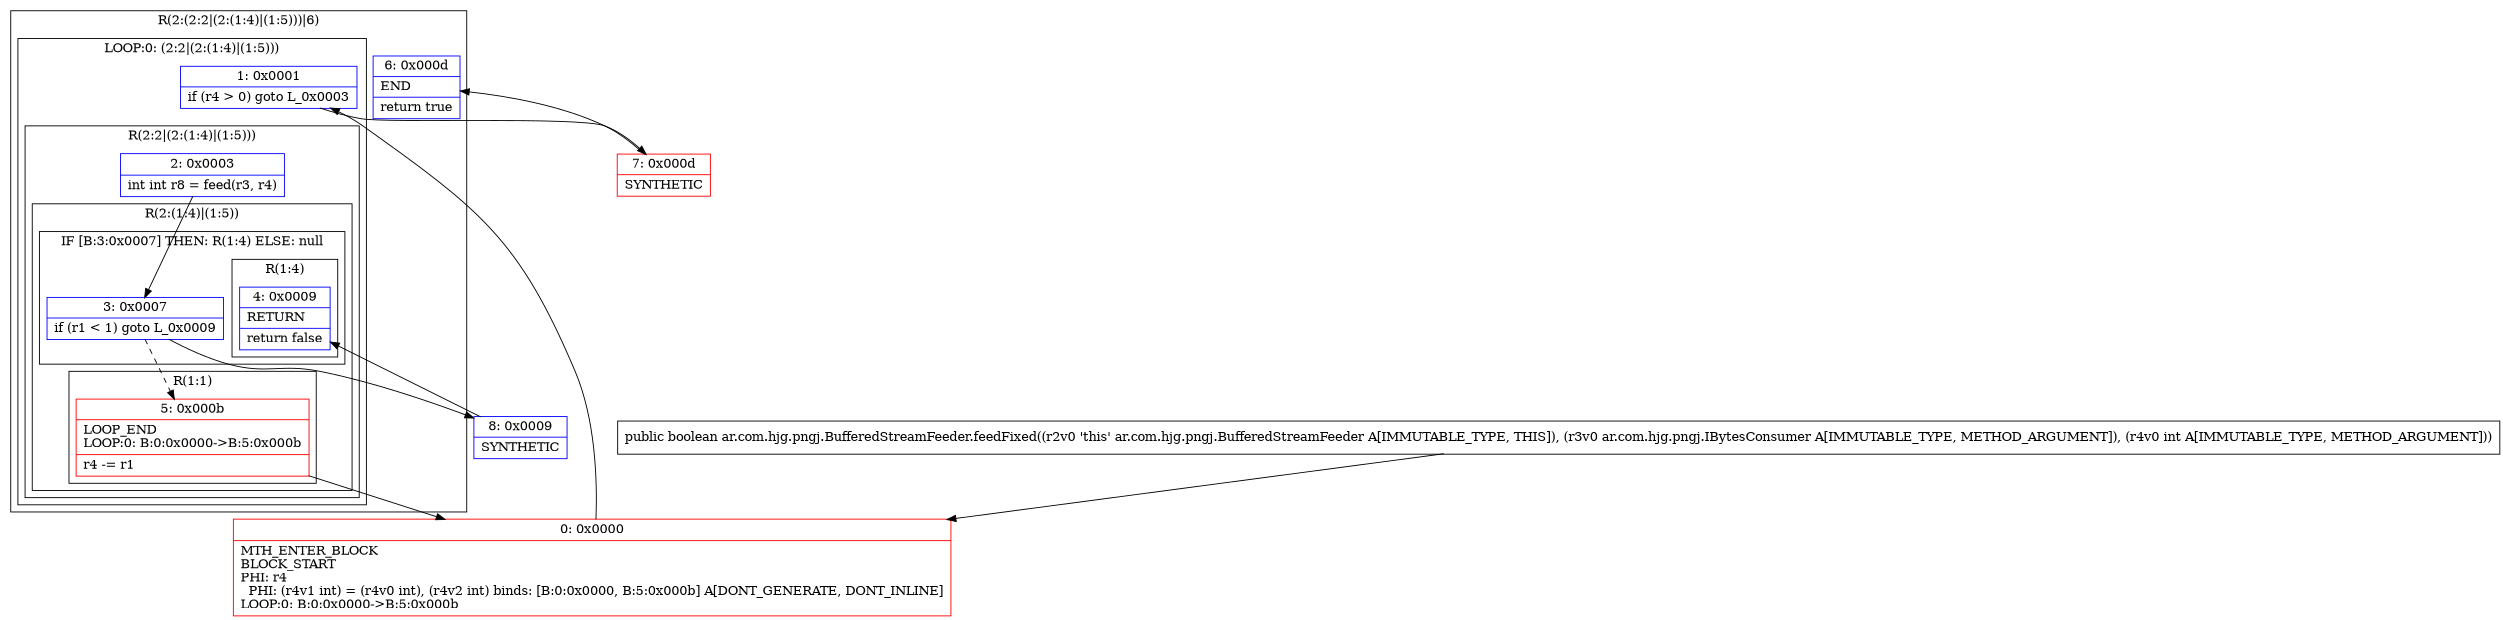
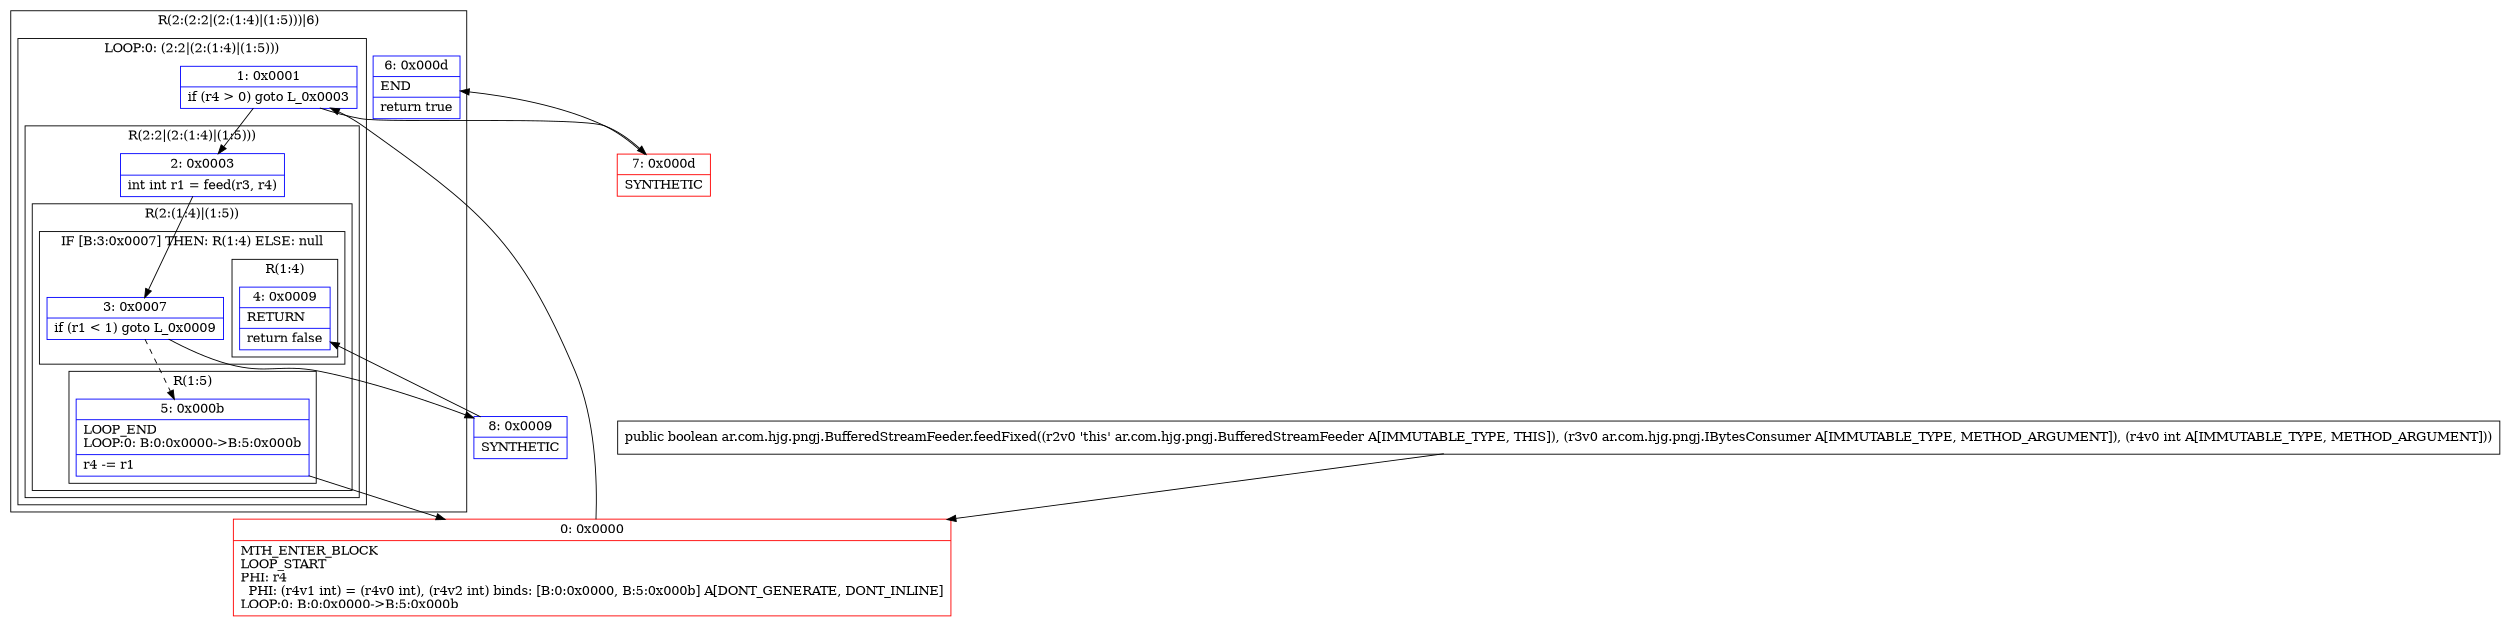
edge "1: 0x0001" -> "2: 0x0003": added
node "2: 0x0003": text "int int r8 = feed(r3, r4)" -> "int int r1 = feed(r3, r4)"
cluster "R(1:1)": label "R(1:1)" -> "R(1:5)"
node "5: 0x000b": color red -> blue
node "0: 0x0000": text "BLOCK_START" -> "LOOP_START"
